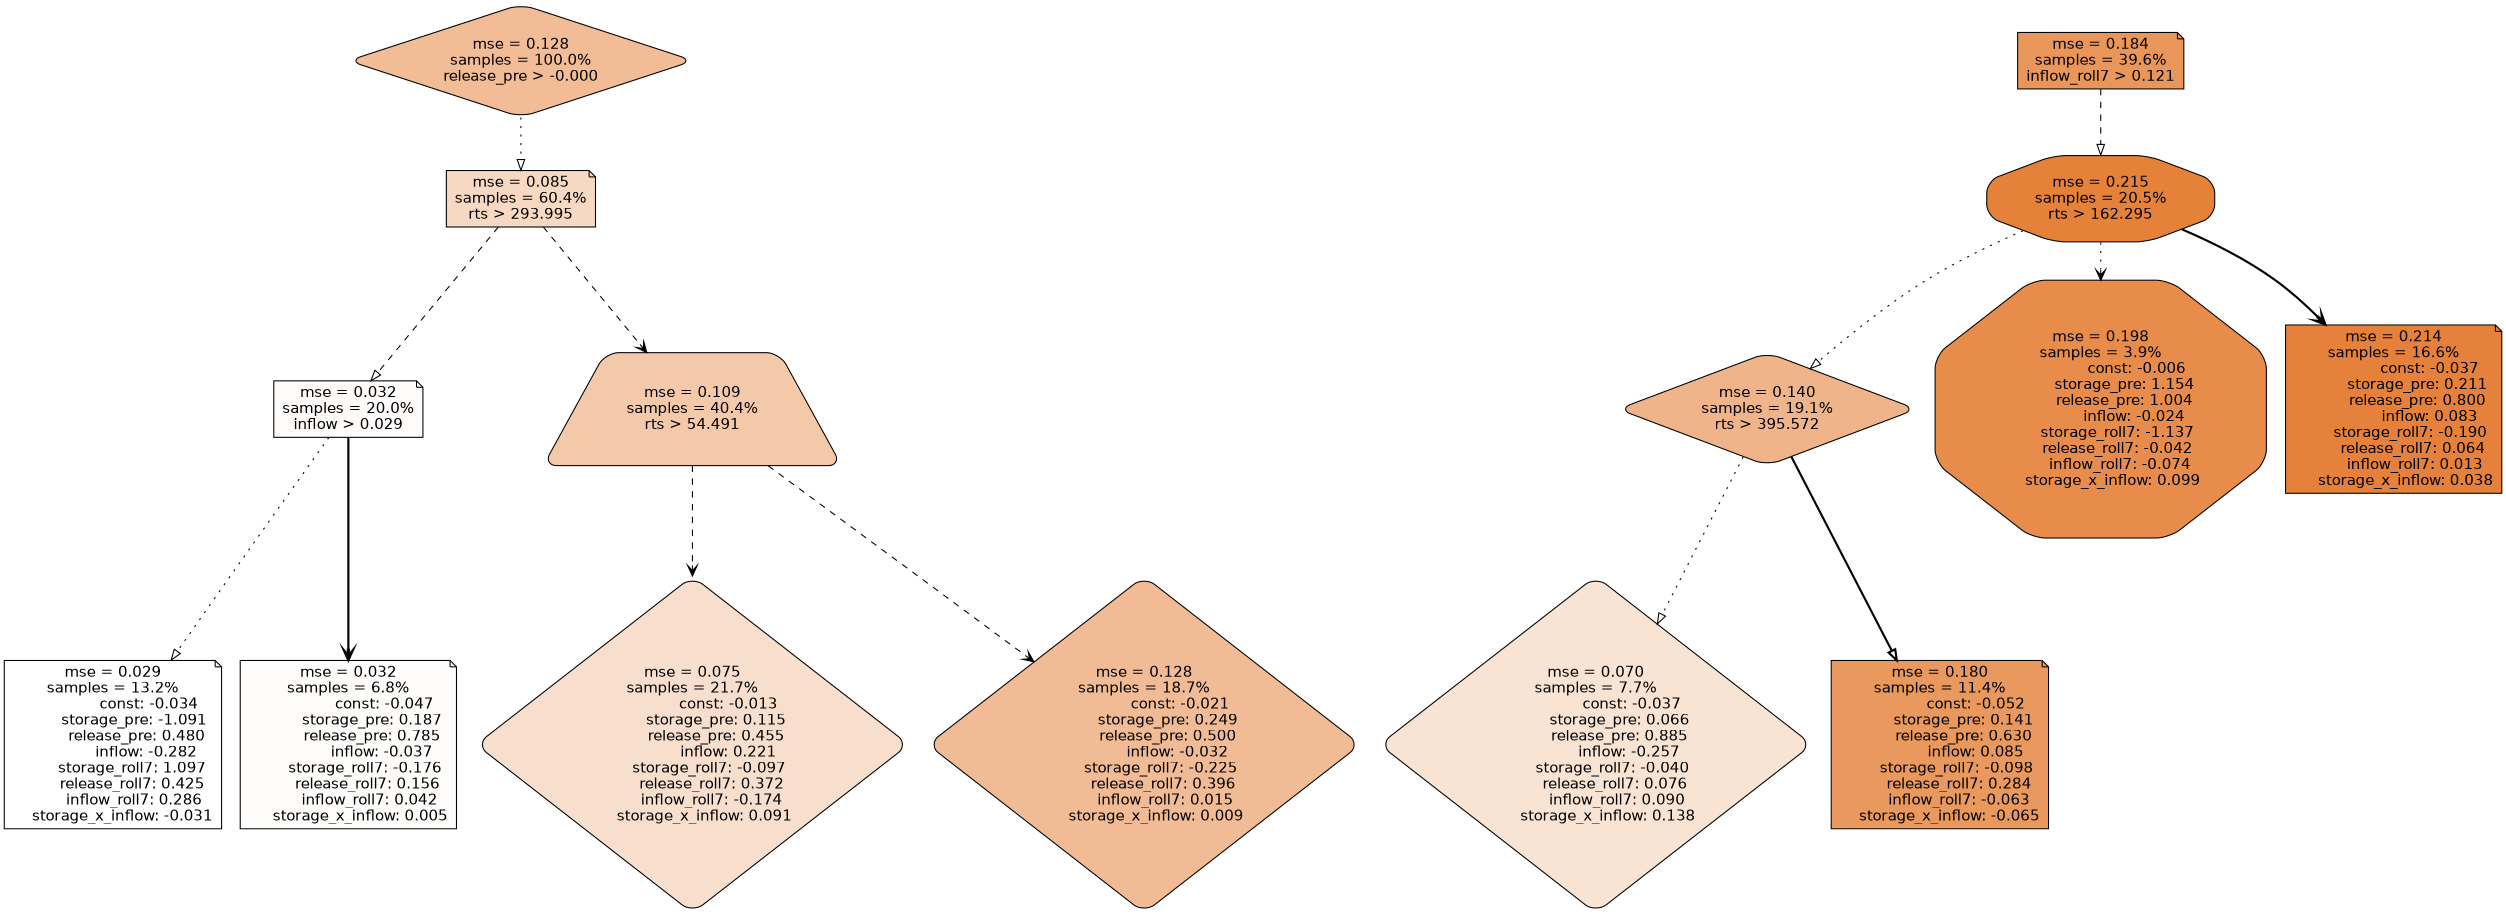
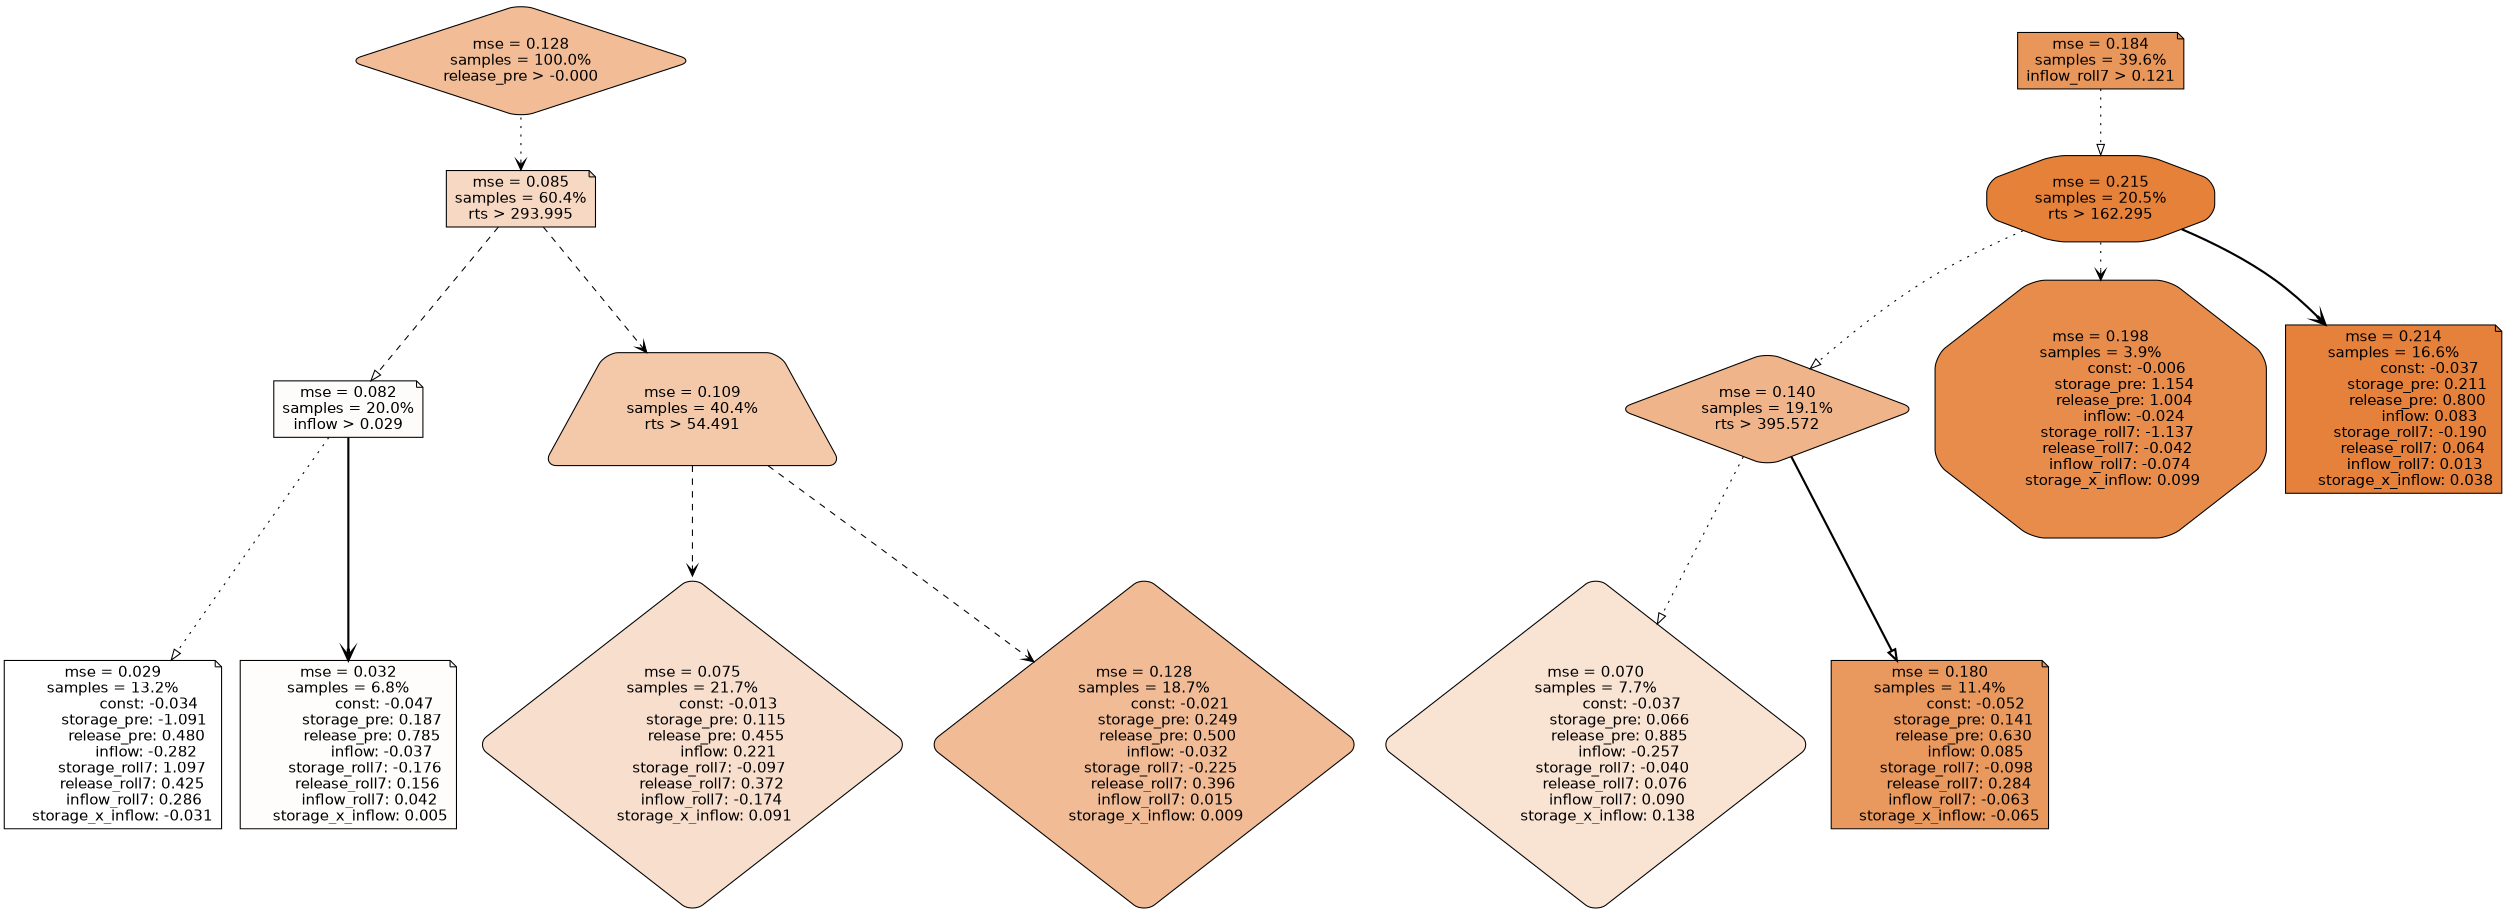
edge "mse = 0.184 samples = 39.6% inflow_roll7 > 0.121" -> "mse = 0.215 samples = 20.5% rts > 162.295": style dashed -> dotted
edge "mse = 0.128 samples = 100.0% release_pre > -0.000" -> "mse = 0.085 samples = 60.4% rts > 293.995": arrowhead onormal -> vee
node "mse = 0.032 samples = 20.0% inflow > 0.029": label "mse = 0.032 samples = 20.0% inflow > 0.029" -> "mse = 0.082 samples = 20.0% inflow > 0.029"
